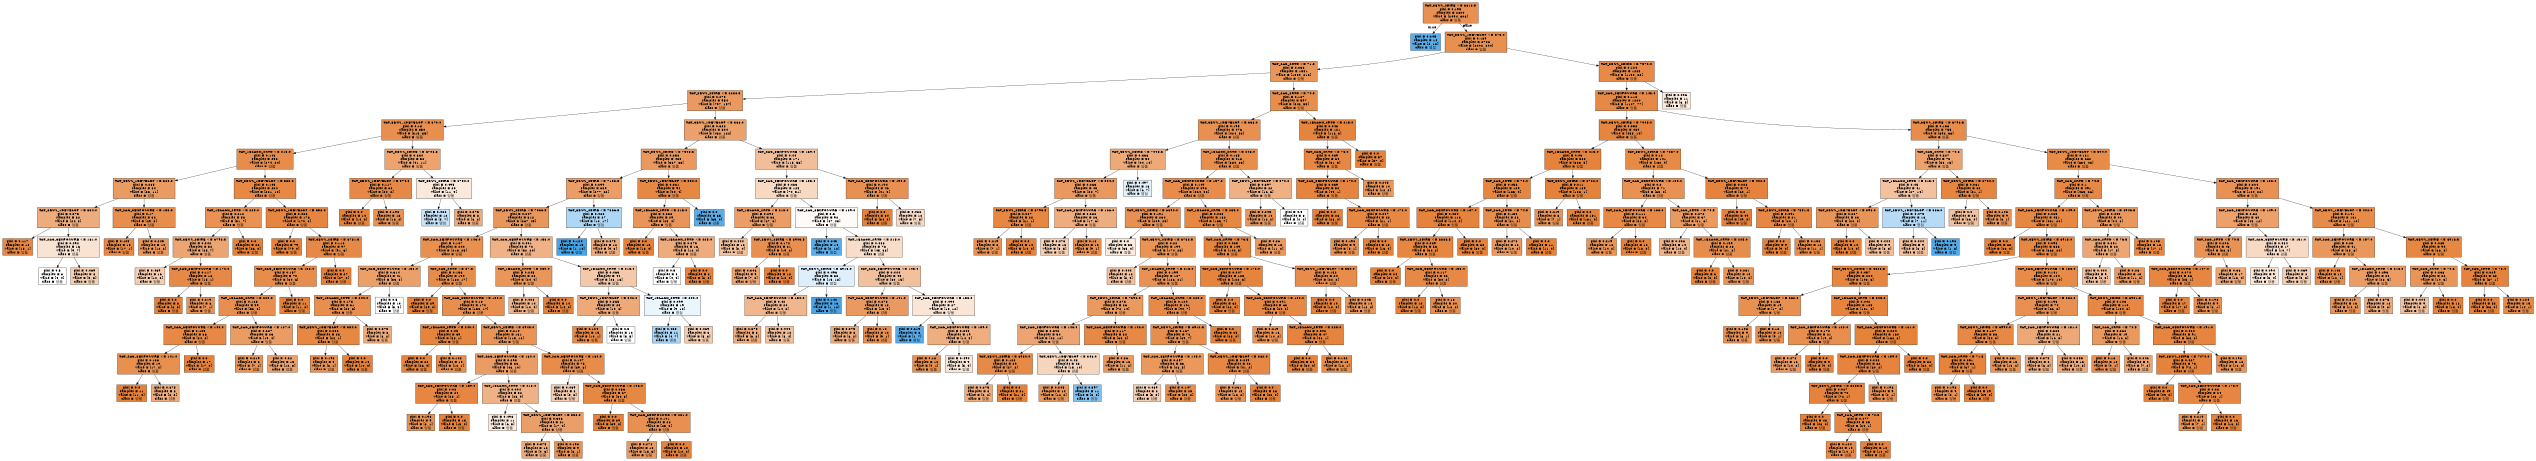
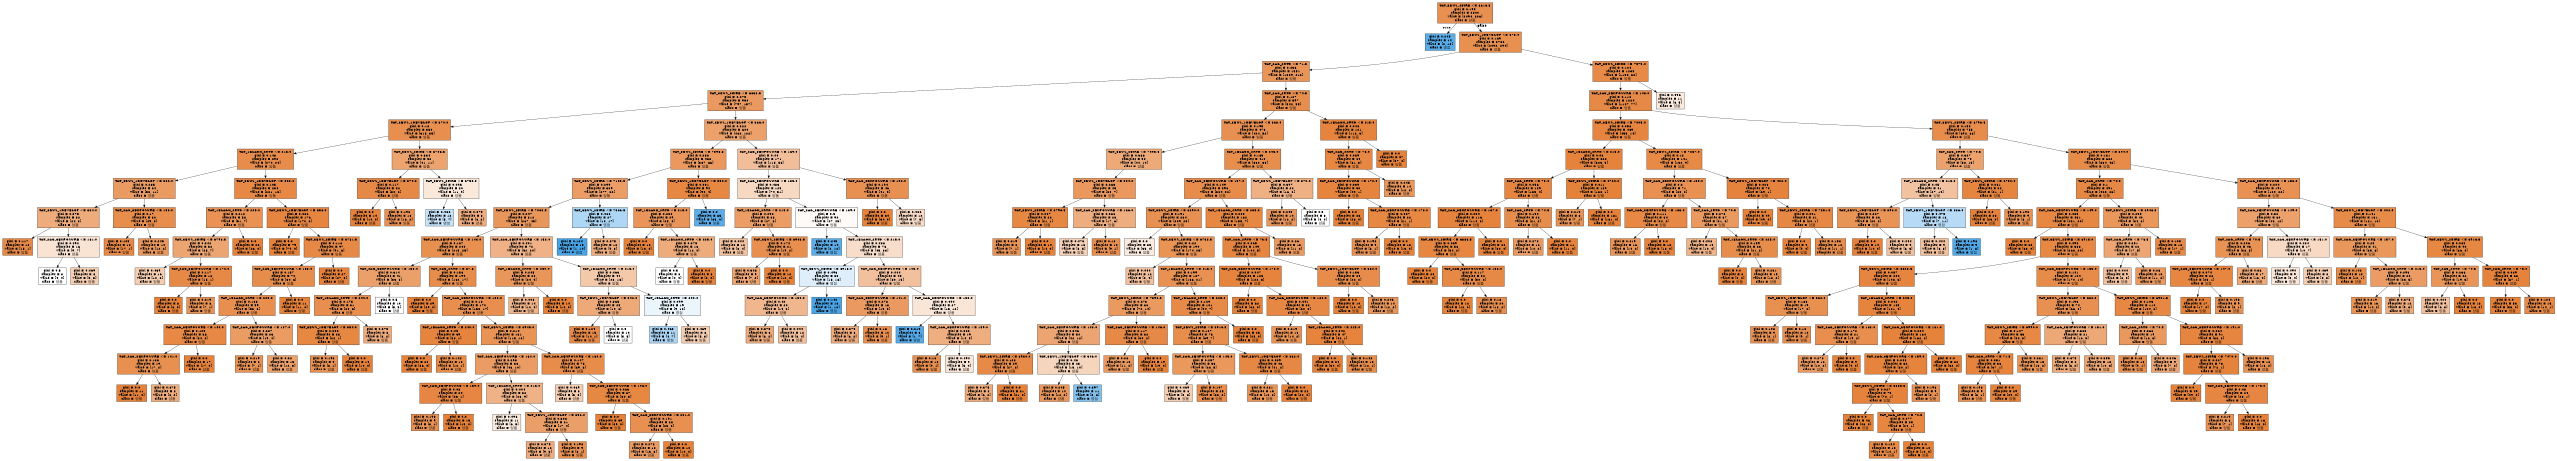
node "gini = 0.497 samples = 13 value = [6, 7] class = 명점": removed
node "gini = 0.0 samples = 23 value = [23, 0] class = 양품": fillcolor #f2c09c -> #e58139
node "gini = 0.153 samples = 12 value = [11, 1] class = 양품": label "gini = 0.153 samples = 12 value = [11, 1] class = 양품" -> "gini = 0.153 samples = 12 value = [11, 1] samples = 양품"
node "gini = 0.0 samples = 19 value = [19, 0] class = 양품": added
